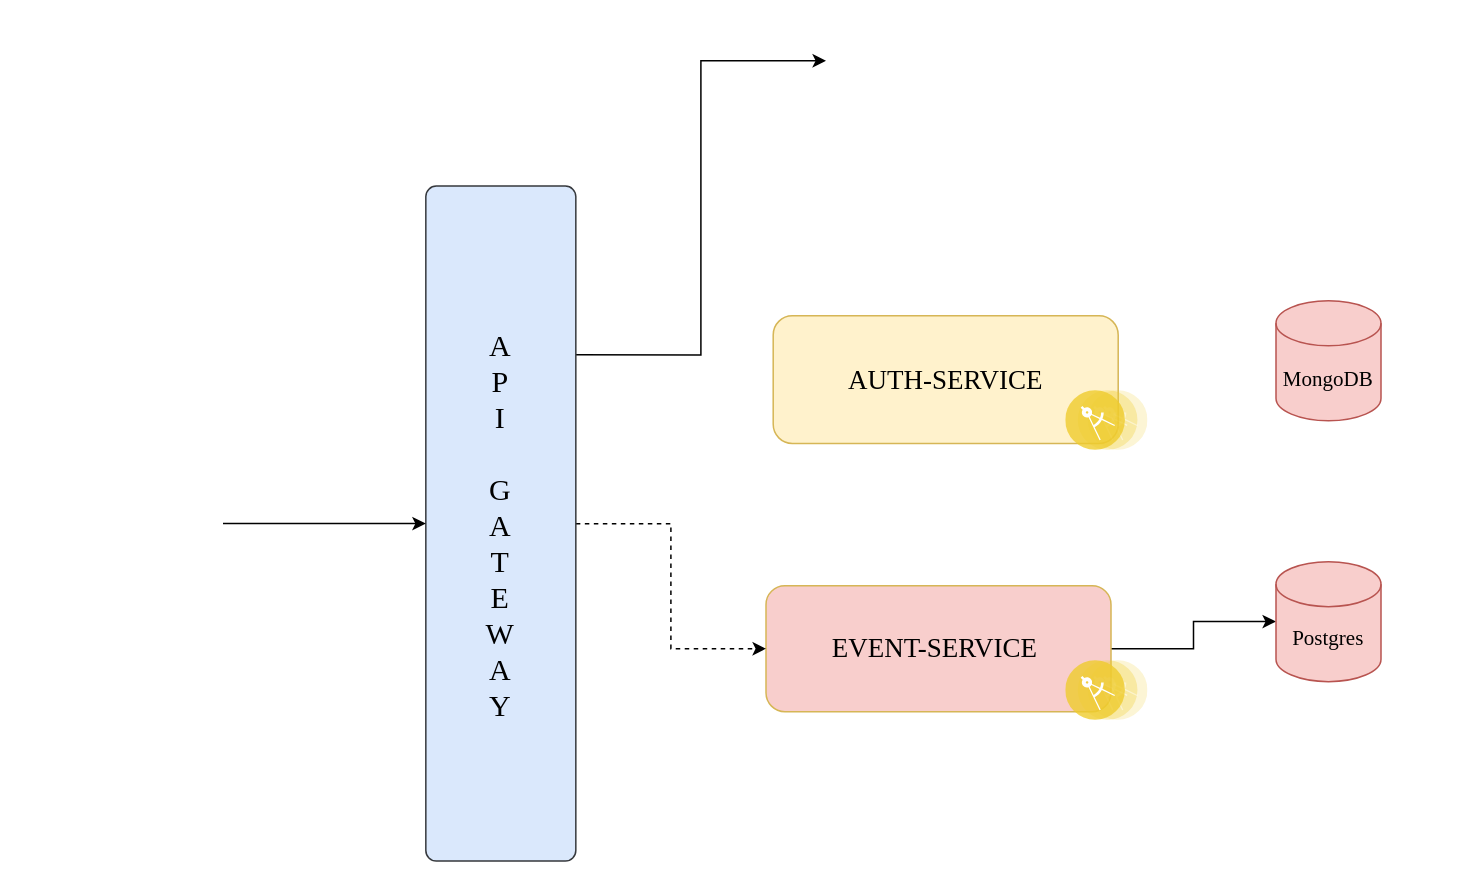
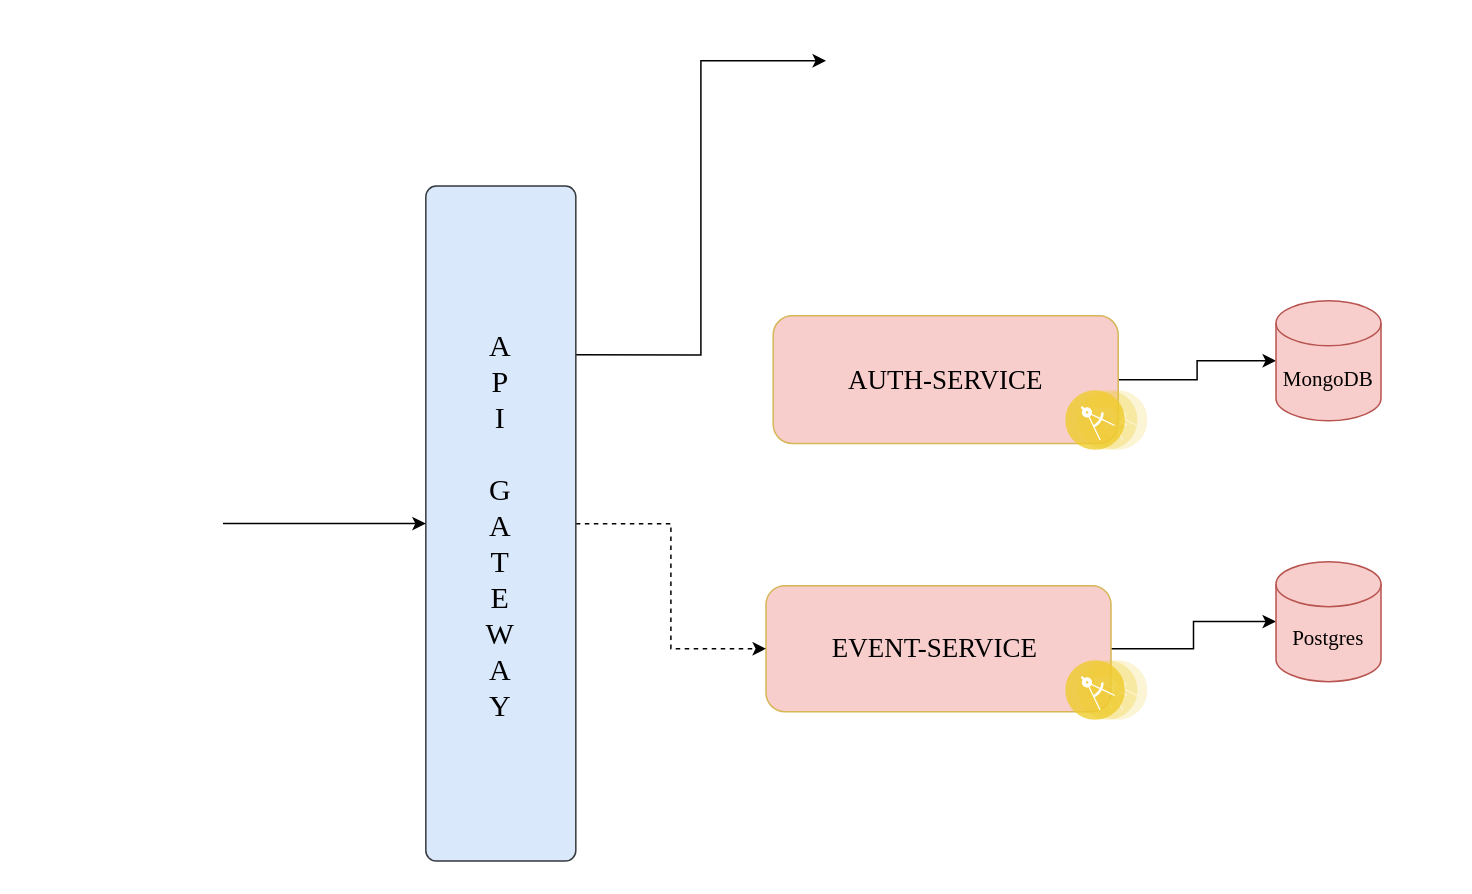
edge "AUTH-SERVICE" -> "MongoDB": added
node "AUTH-SERVICE": fillcolor #fff2cc -> #f8cecc
